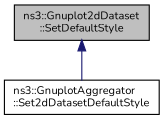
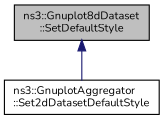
node "ns3::Gnuplot2dDataset ::SetDefaultStyle": label "ns3::Gnuplot2dDataset ::SetDefaultStyle" -> "ns3::Gnuplot8dDataset ::SetDefaultStyle"
